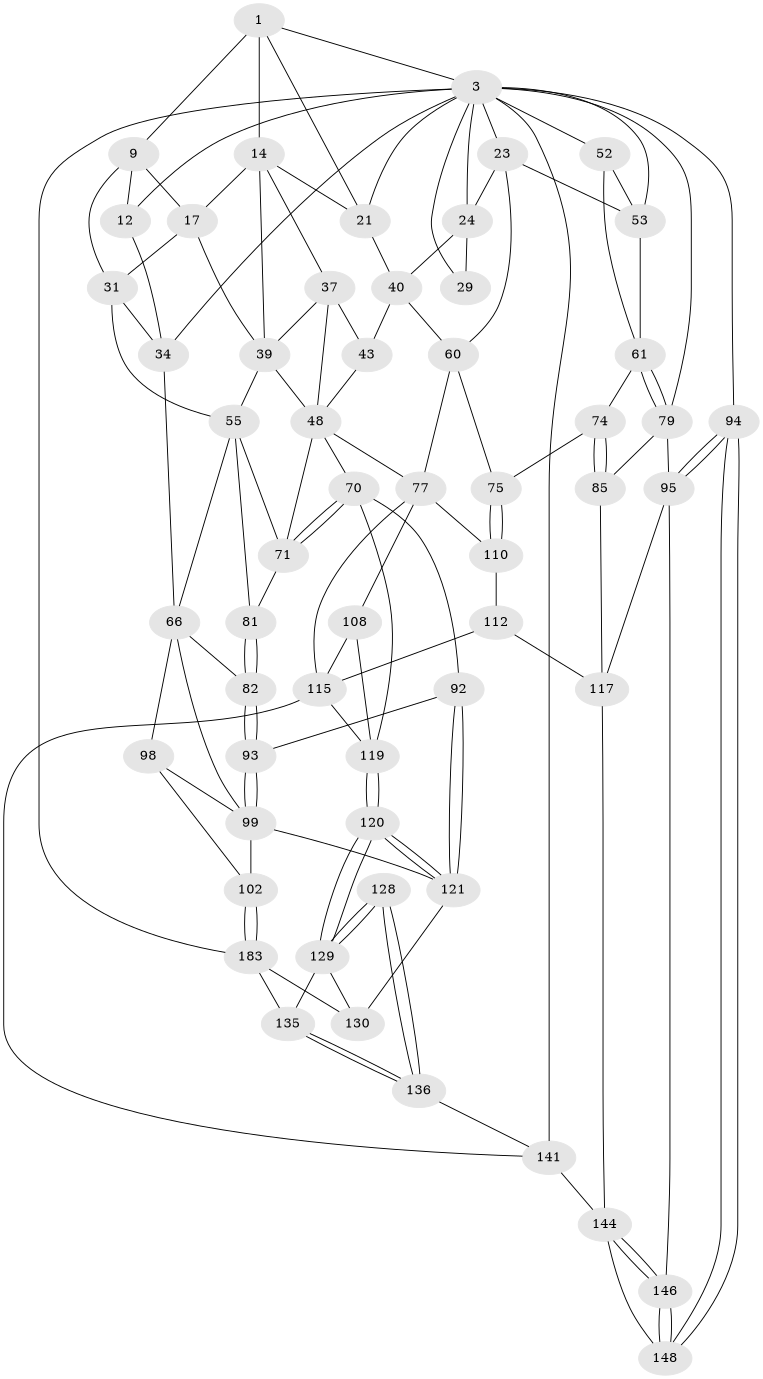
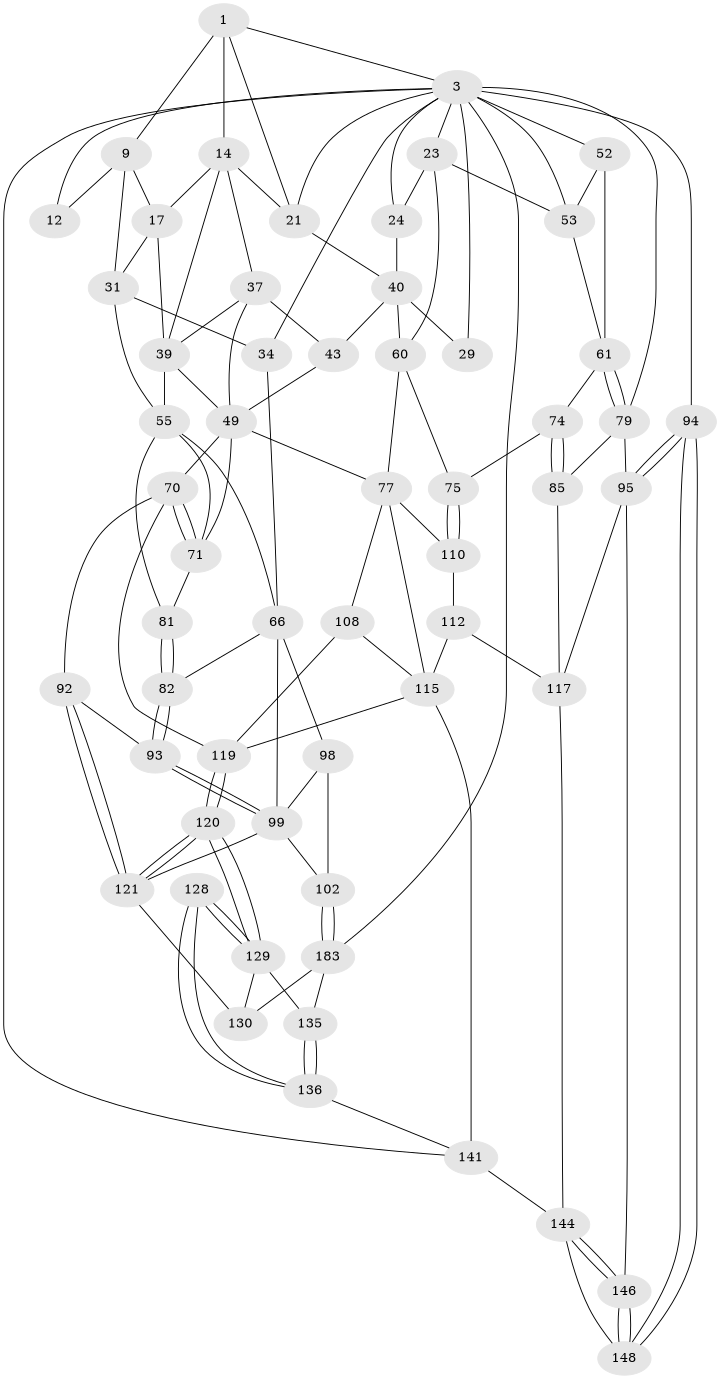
edge "24" -- "29": now "40" -- "29"
edge "12" -- "34": removed
node "48": label "48" -> "49"
